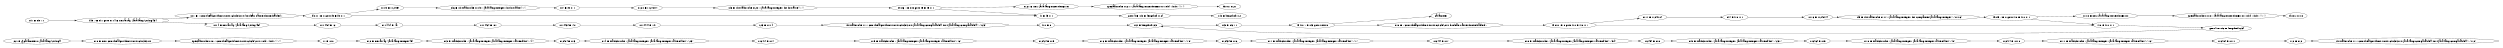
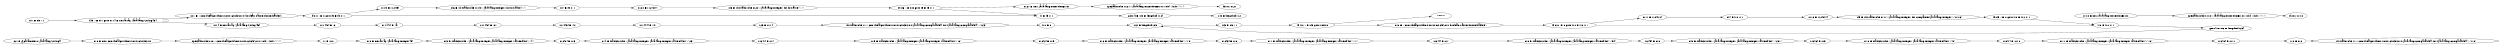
node "parameter": label "parameter" -> "return"
edge "if $i5 <= 0 goto i10 = i10 + 1" -> "$r18 = new java.lang.AssertionError": removed
